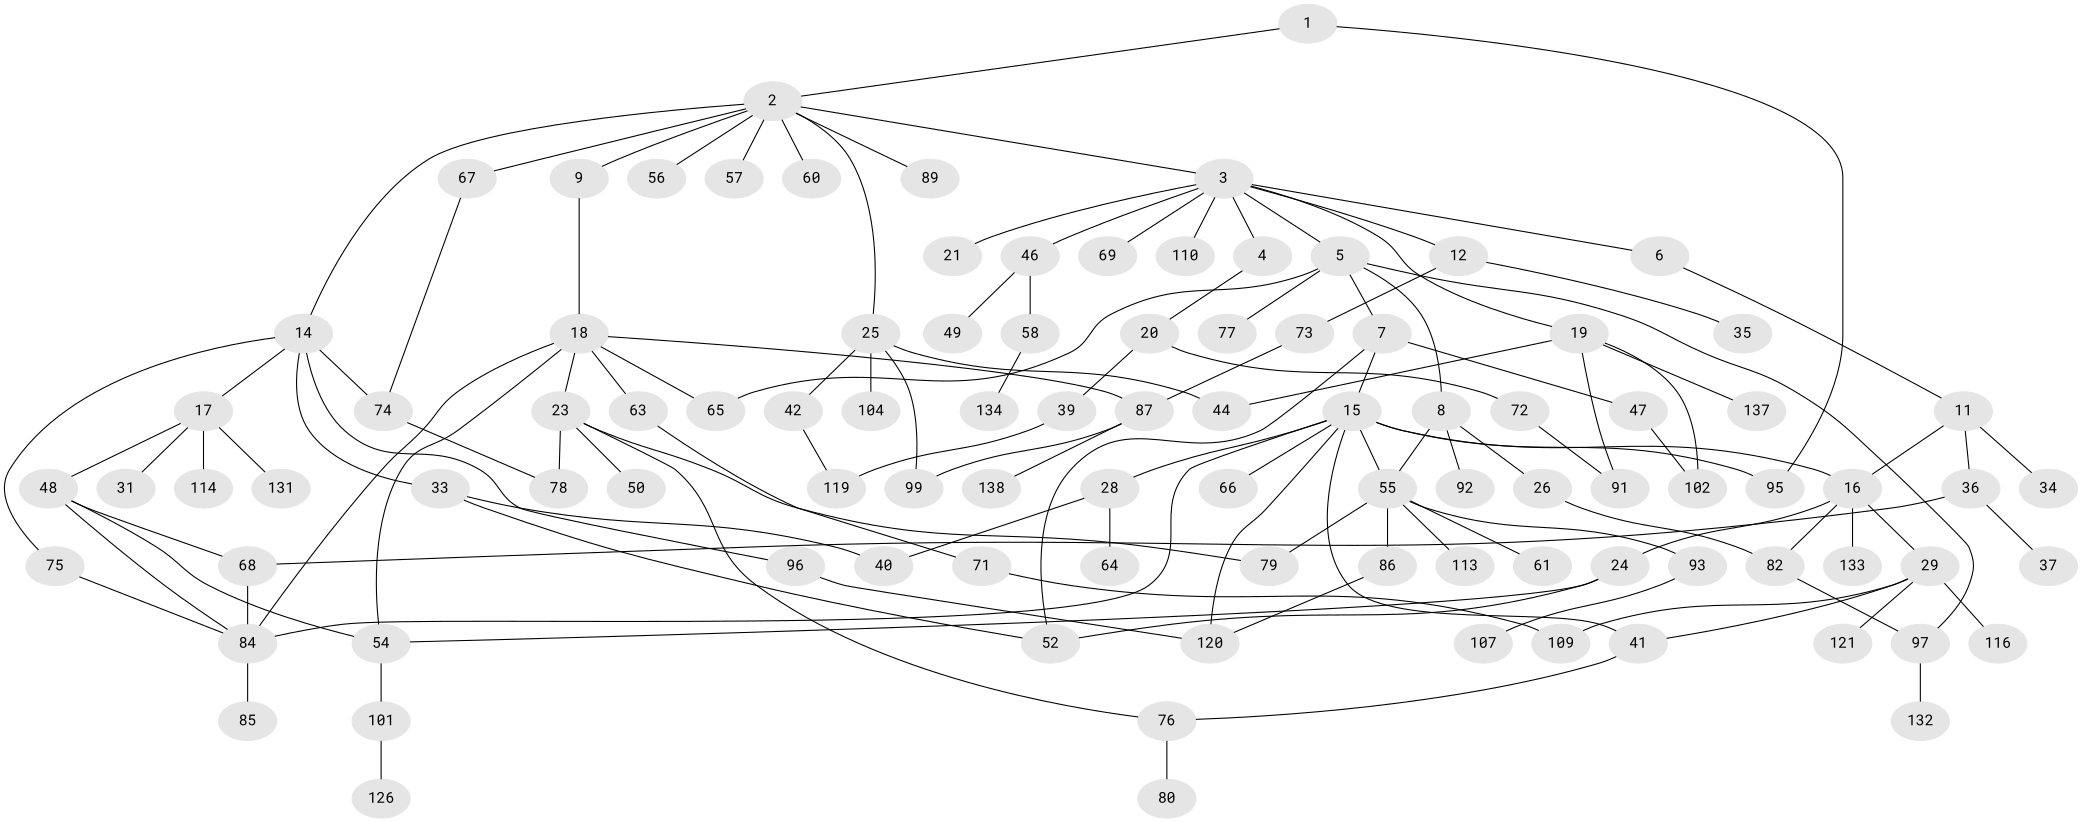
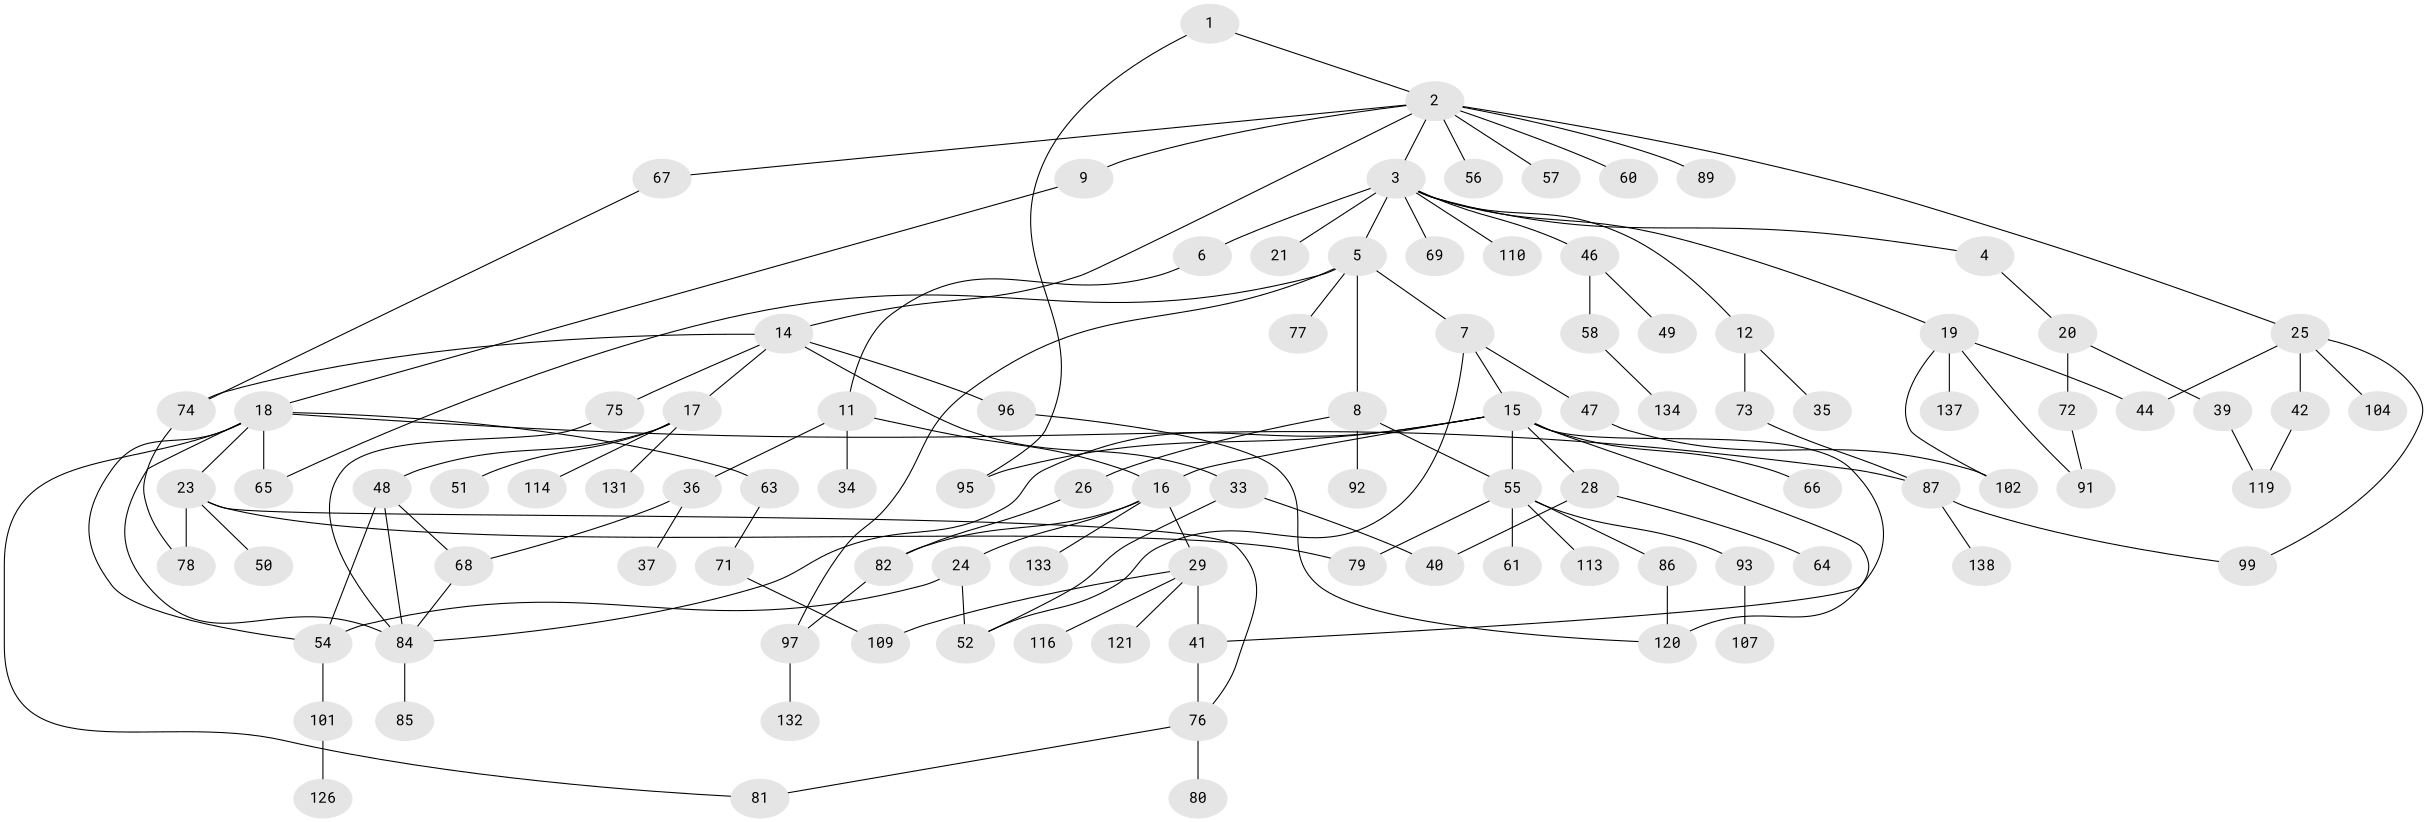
node "31": label "31" -> "51"
node "81": added
